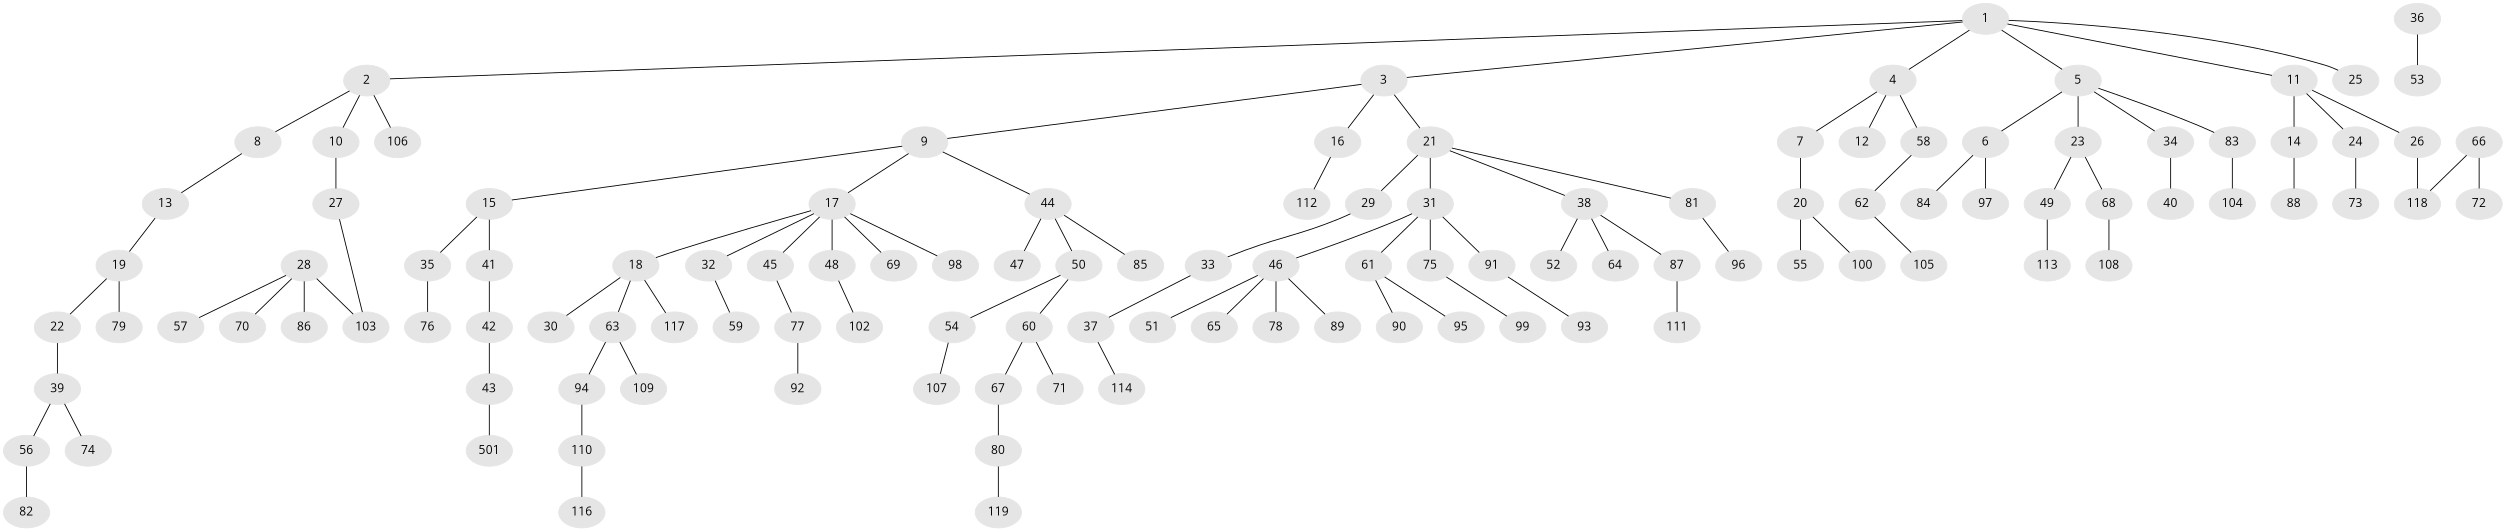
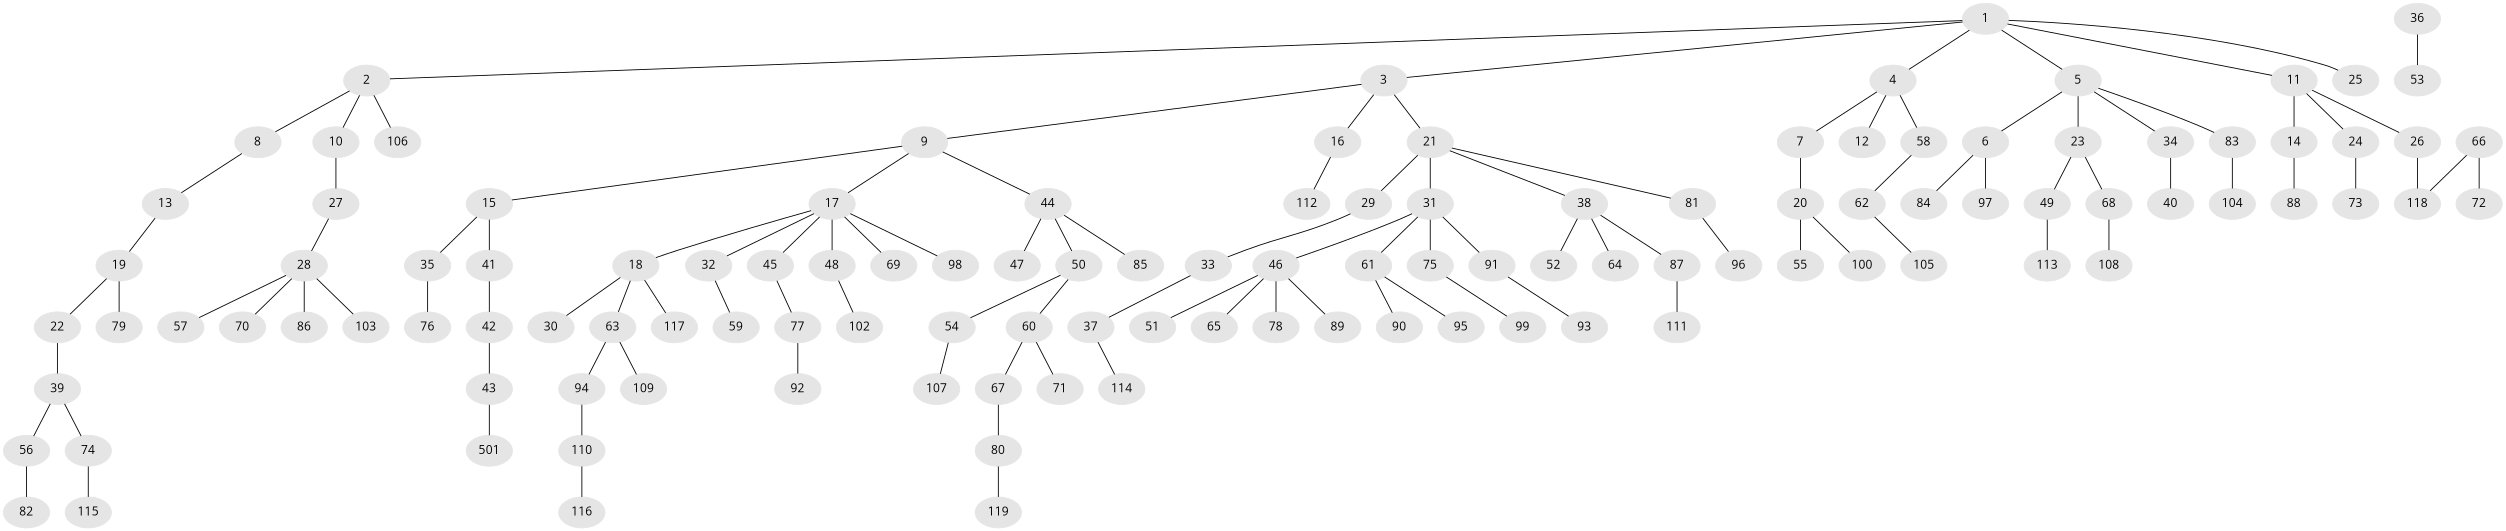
edge "27" -- "103": now "27" -- "28"
node "115": added
